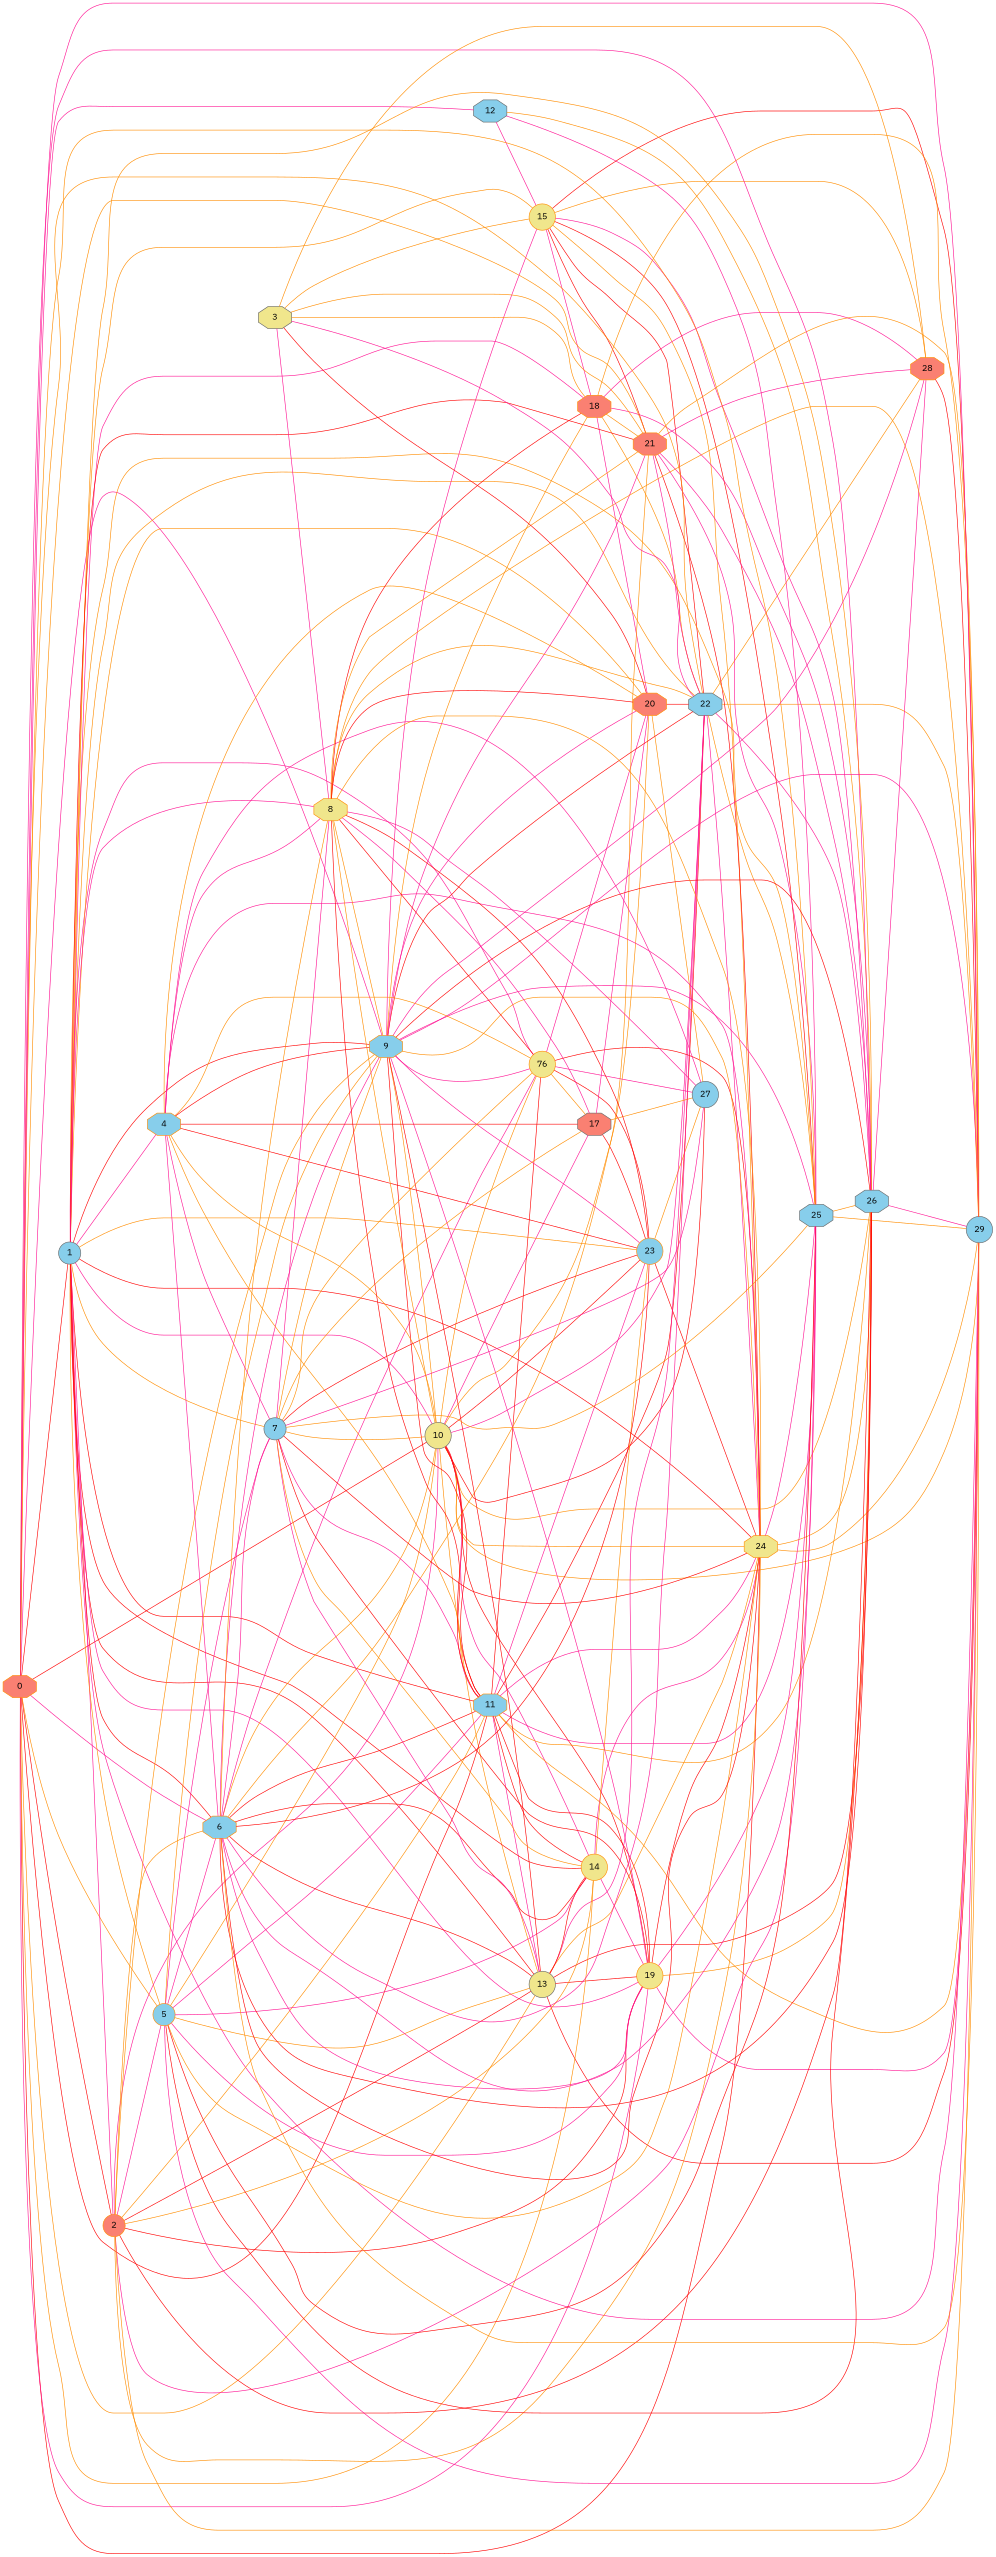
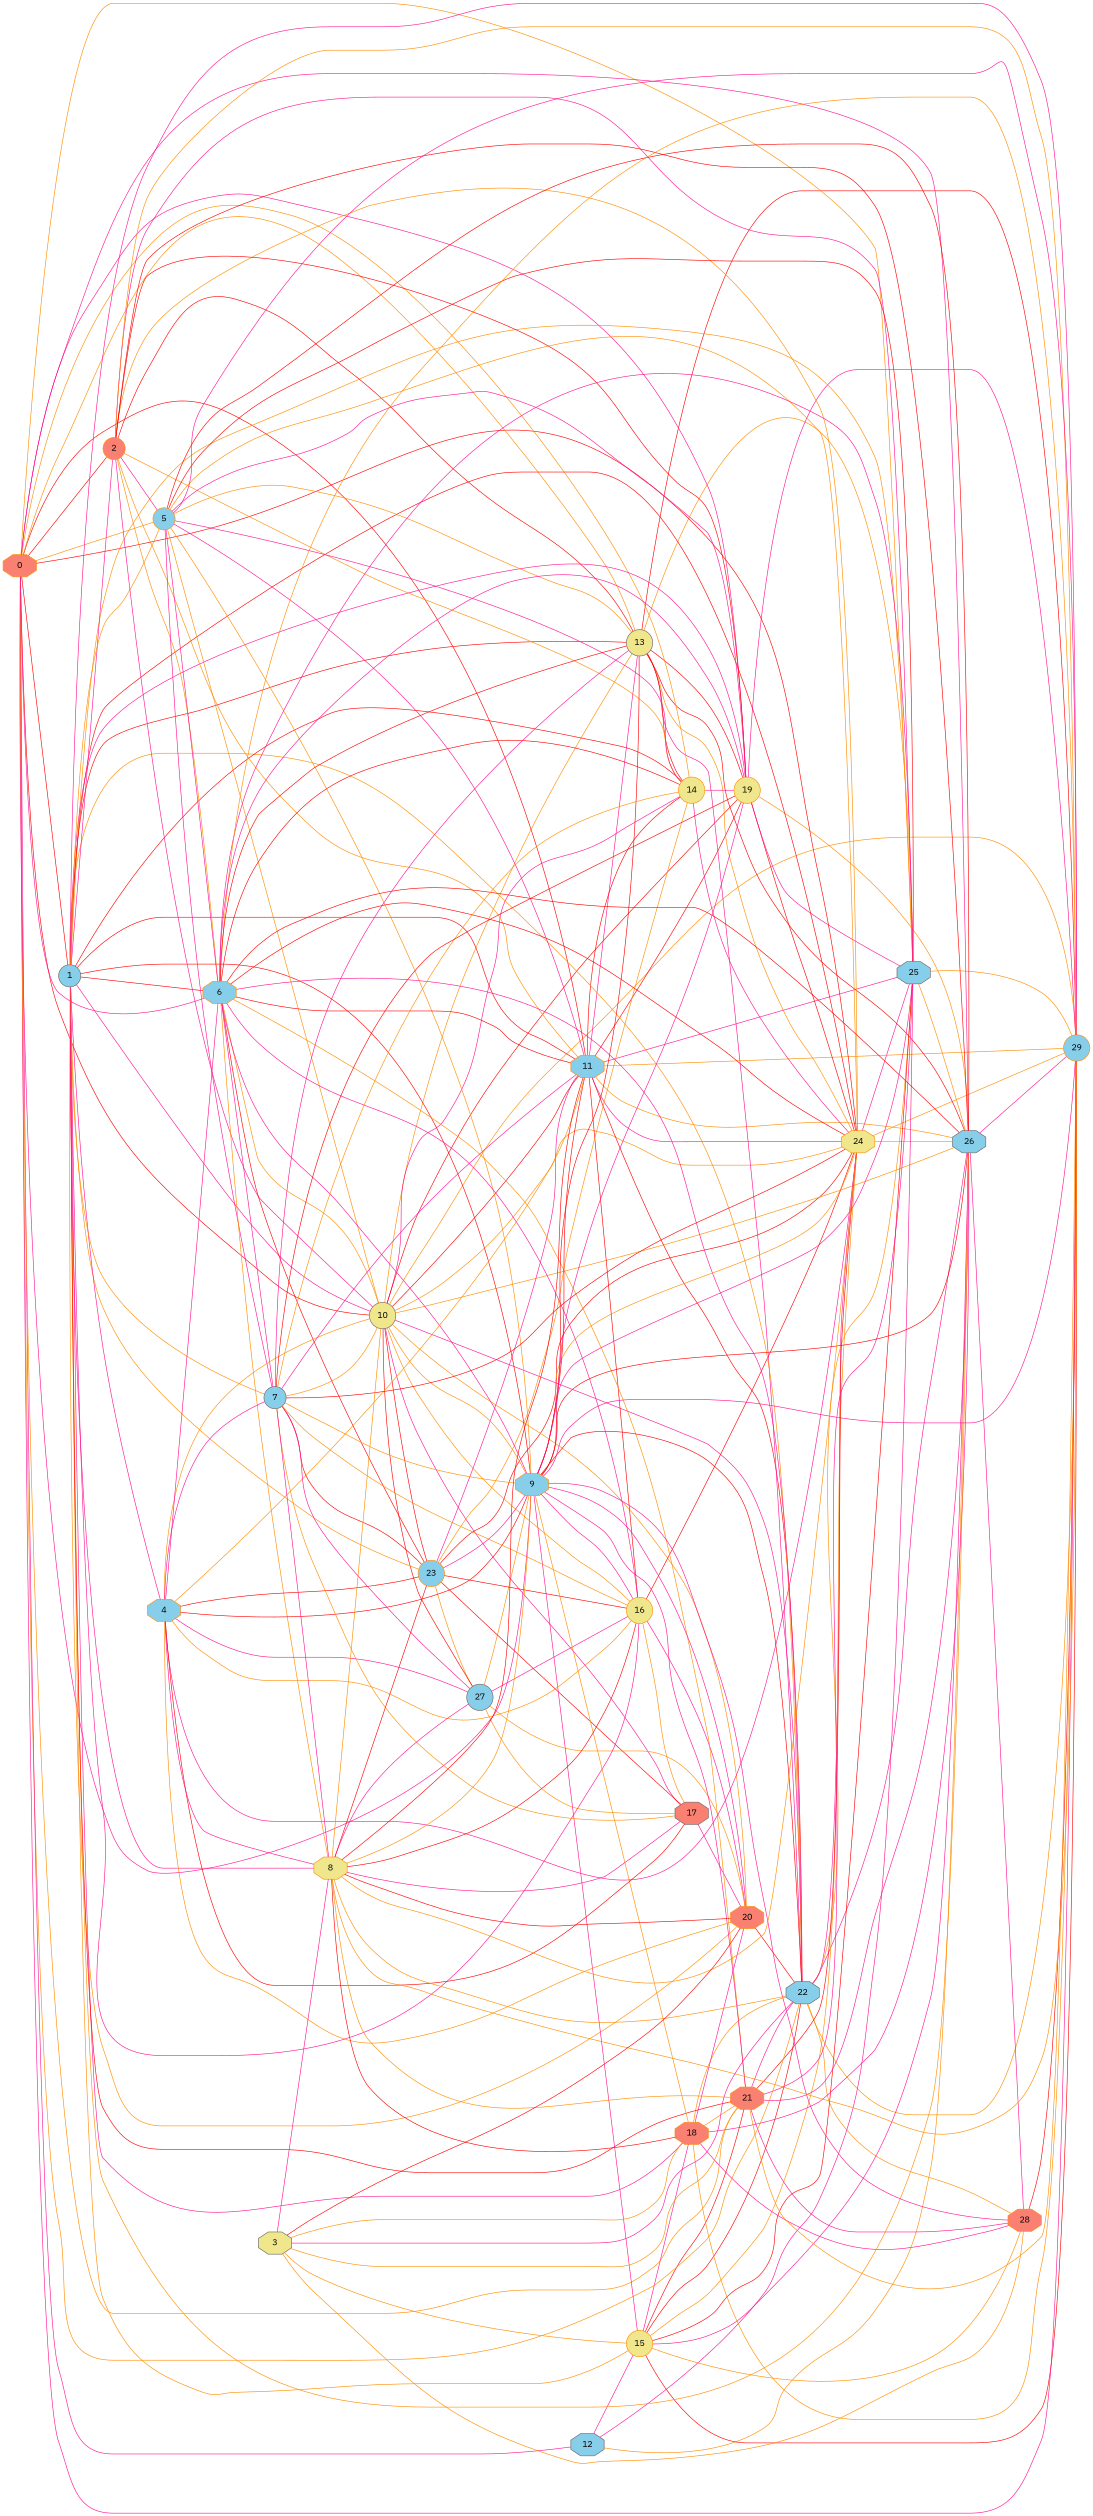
node "76": label "76" -> "16"
node "29": color gray40 -> darkorange
edge "25" -- "7": now "25" -- "13"
edge "9" -- "2": now "9" -- "27"
